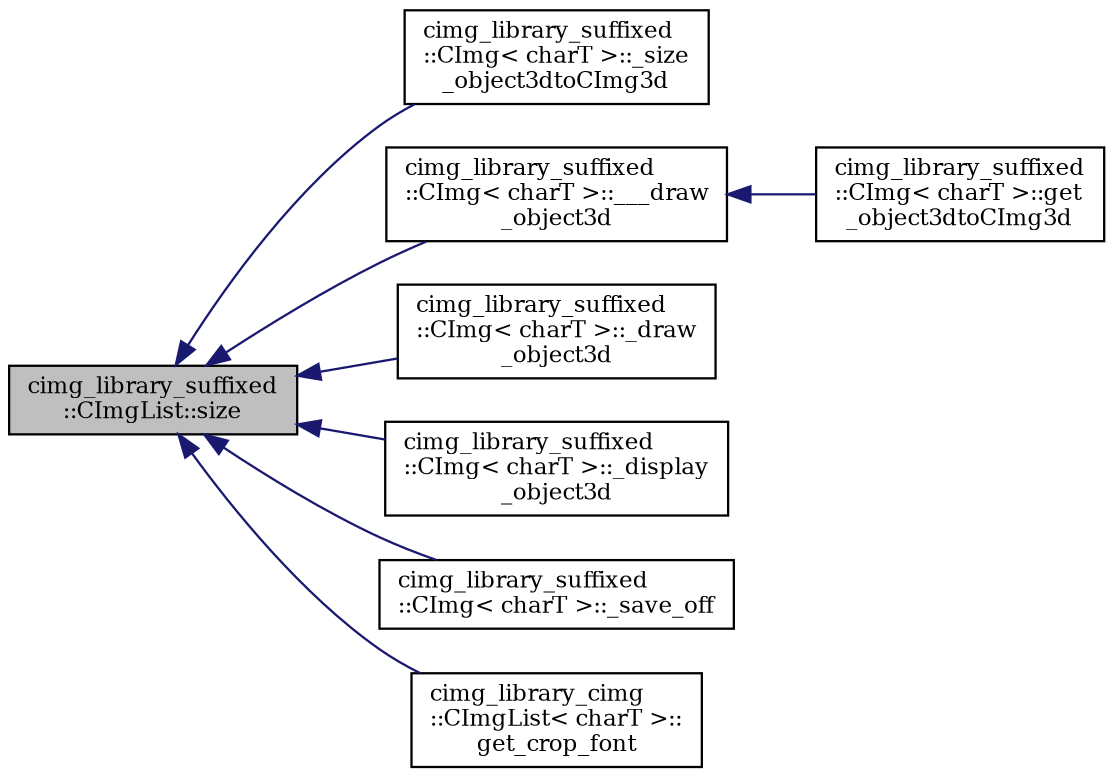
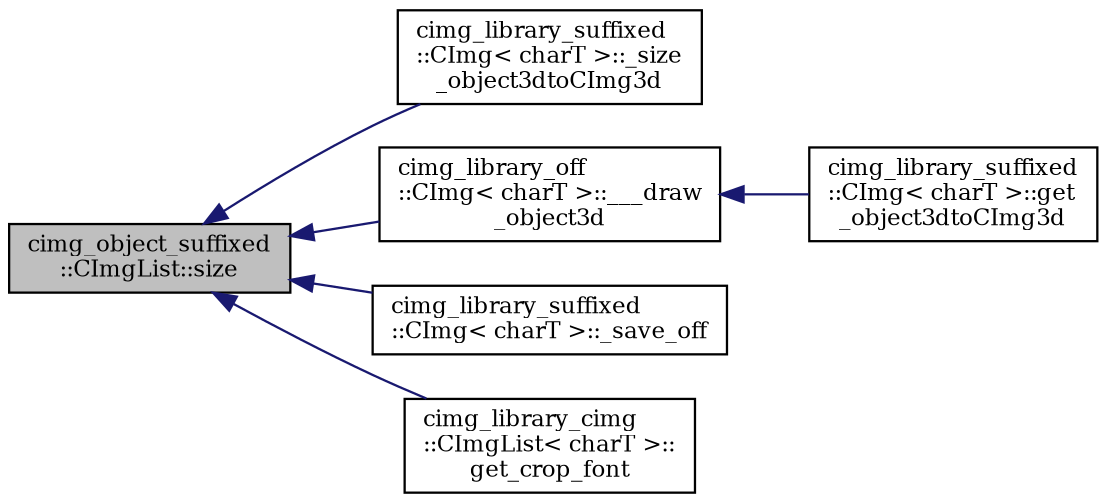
node "cimg_library_suffixed ::CImg< charT >::___draw _object3d": label "cimg_library_suffixed ::CImg< charT >::___draw _object3d" -> "cimg_library_off ::CImg< charT >::___draw _object3d"
node "cimg_library_suffixed ::CImg< charT >::_draw _object3d": removed
node "cimg_library_suffixed ::CImgList::size": label "cimg_library_suffixed ::CImgList::size" -> "cimg_object_suffixed ::CImgList::size"
node "cimg_library_suffixed ::CImg< charT >::_display _object3d": removed
